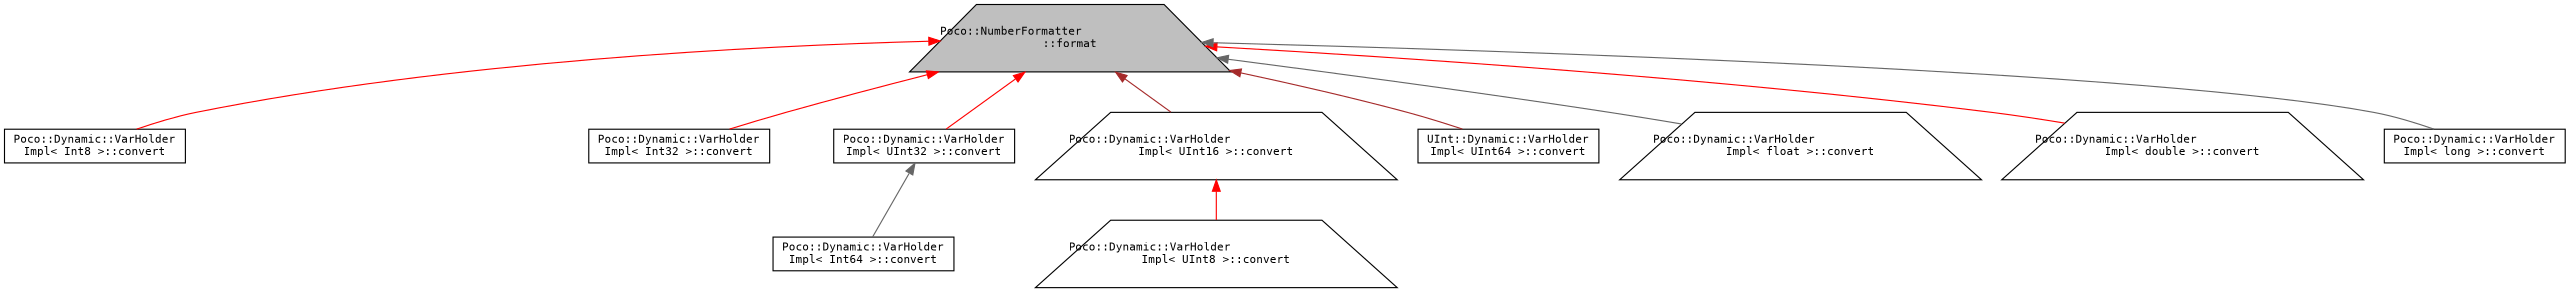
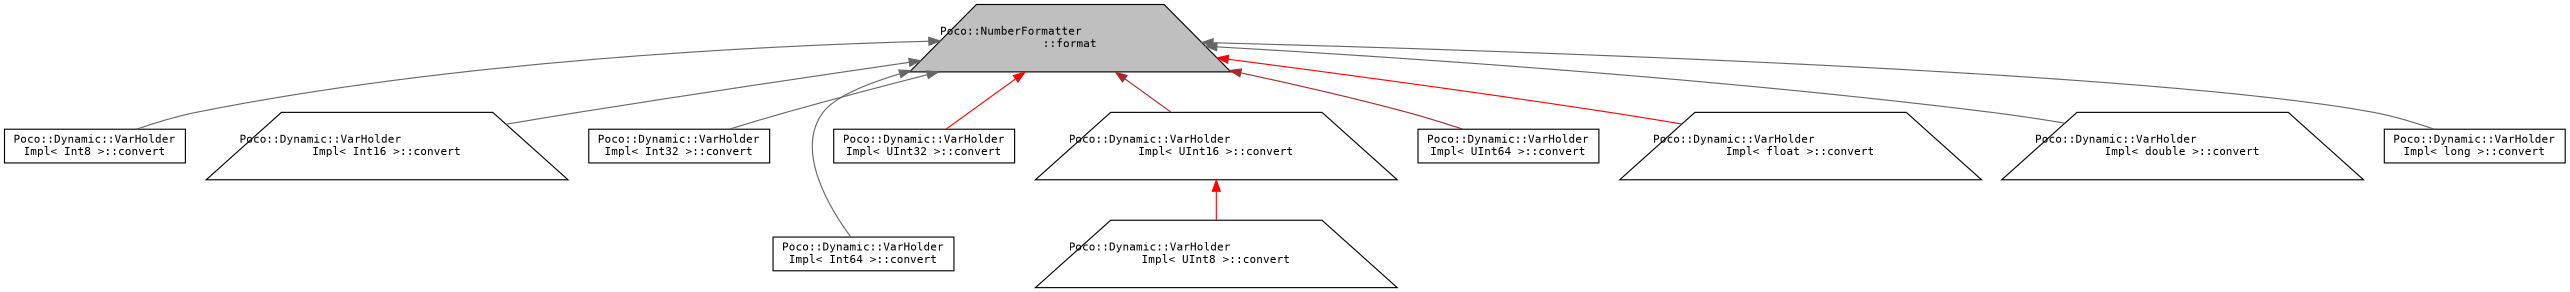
edge "Poco::Dynamic::VarHolder Impl< Int8 >::convert" -> "Poco::NumberFormatter ::format": color red -> gray40
edge "Poco::Dynamic::VarHolder Impl< double >::convert" -> "Poco::NumberFormatter ::format": color red -> gray40
edge "Poco::Dynamic::VarHolder Impl< float >::convert" -> "Poco::NumberFormatter ::format": color gray40 -> red
edge "Poco::Dynamic::VarHolder Impl< Int32 >::convert" -> "Poco::NumberFormatter ::format": color red -> gray40
node "Poco::Dynamic::VarHolder Impl< Int16 >::convert": added
node "UInt::Dynamic::VarHolder Impl< UInt64 >::convert": label "UInt::Dynamic::VarHolder Impl< UInt64 >::convert" -> "Poco::Dynamic::VarHolder Impl< UInt64 >::convert"
edge "Poco::Dynamic::VarHolder Impl< Int64 >::convert" -> "Poco::Dynamic::VarHolder Impl< UInt32 >::convert": now "Poco::Dynamic::VarHolder Impl< Int64 >::convert" -> "Poco::NumberFormatter ::format"
